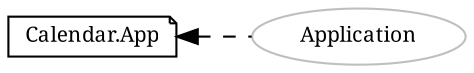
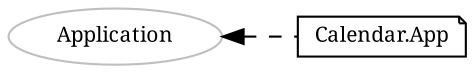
edge "Application" -> "Calendar.App": reversed
